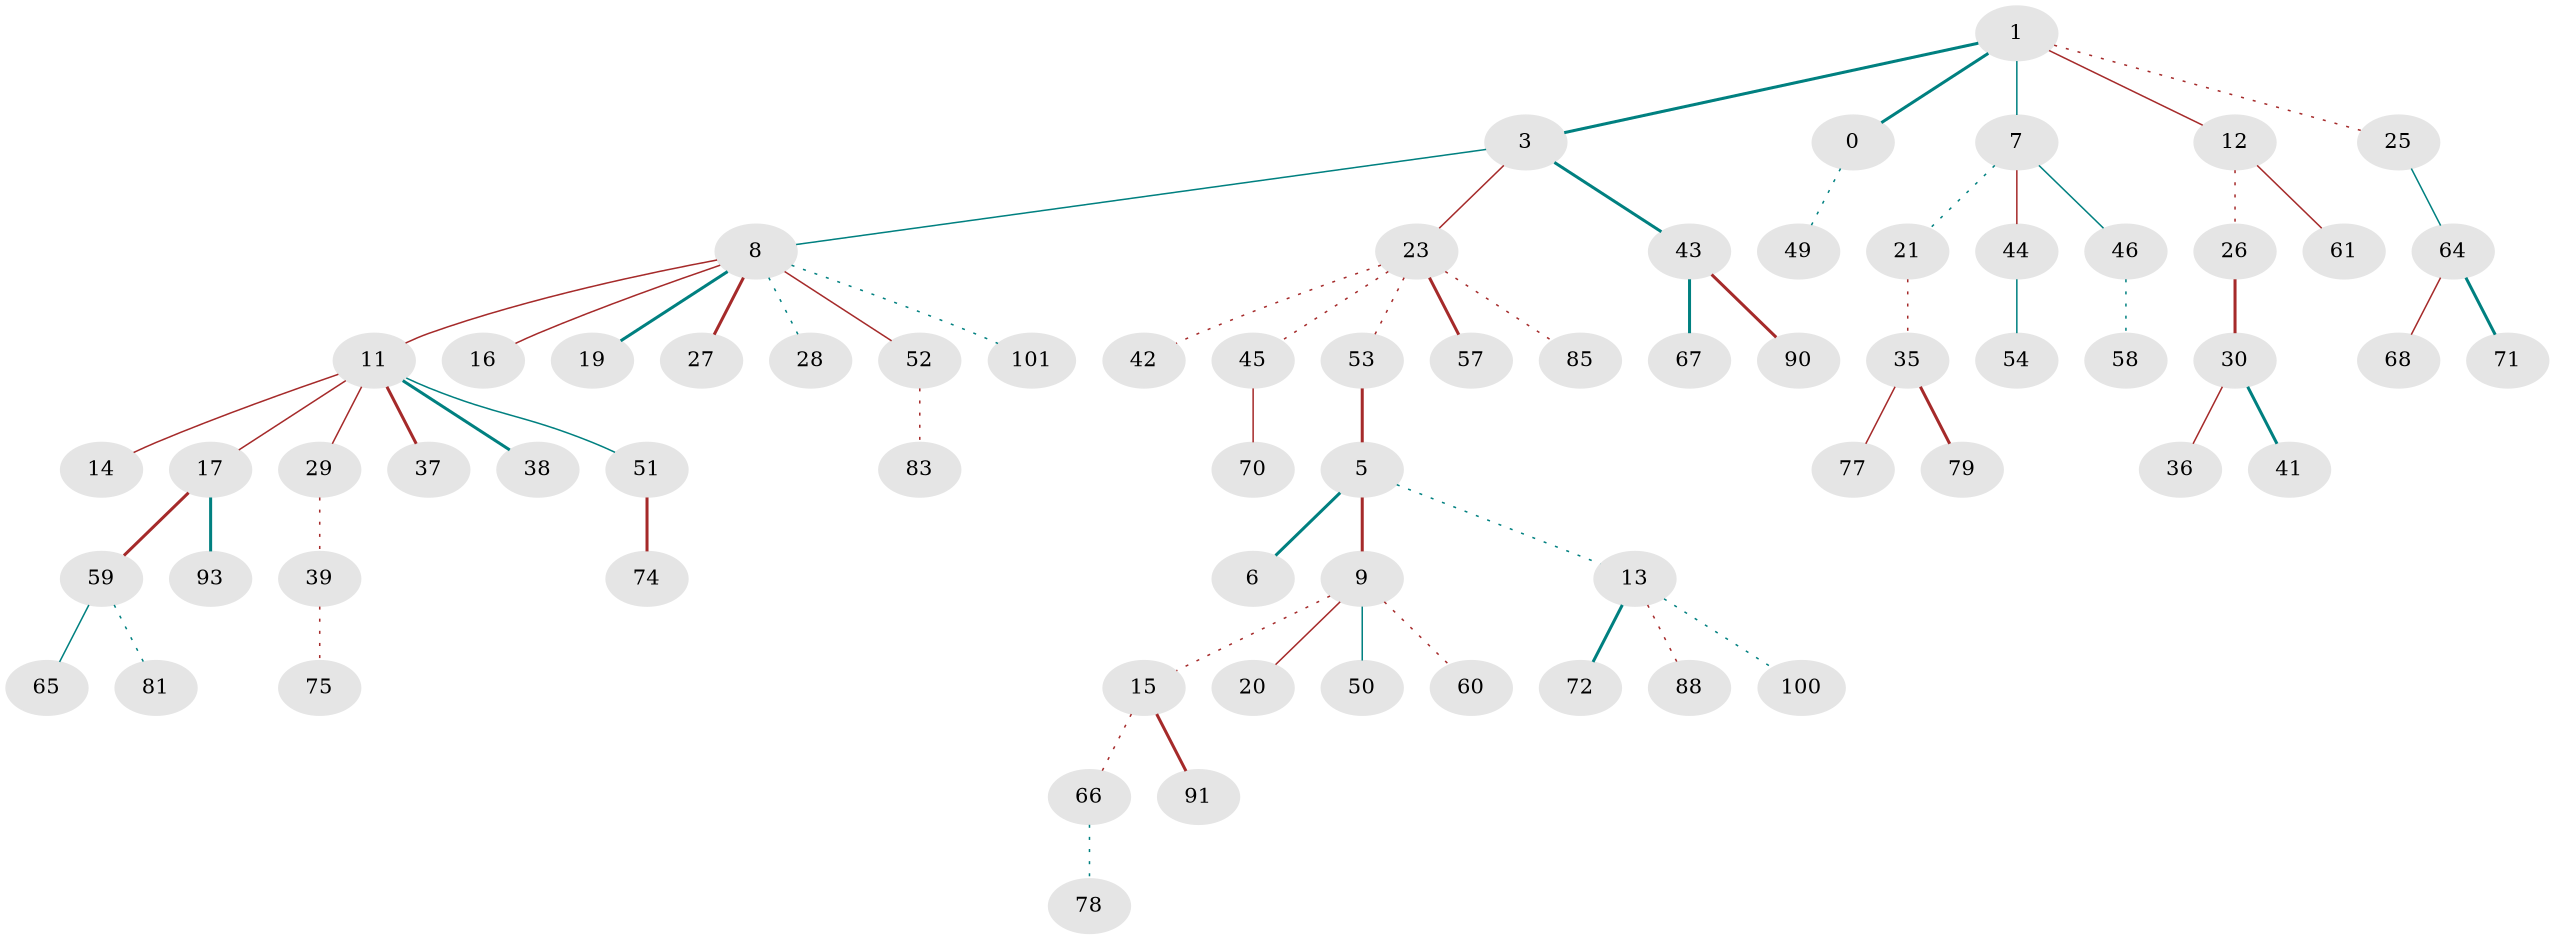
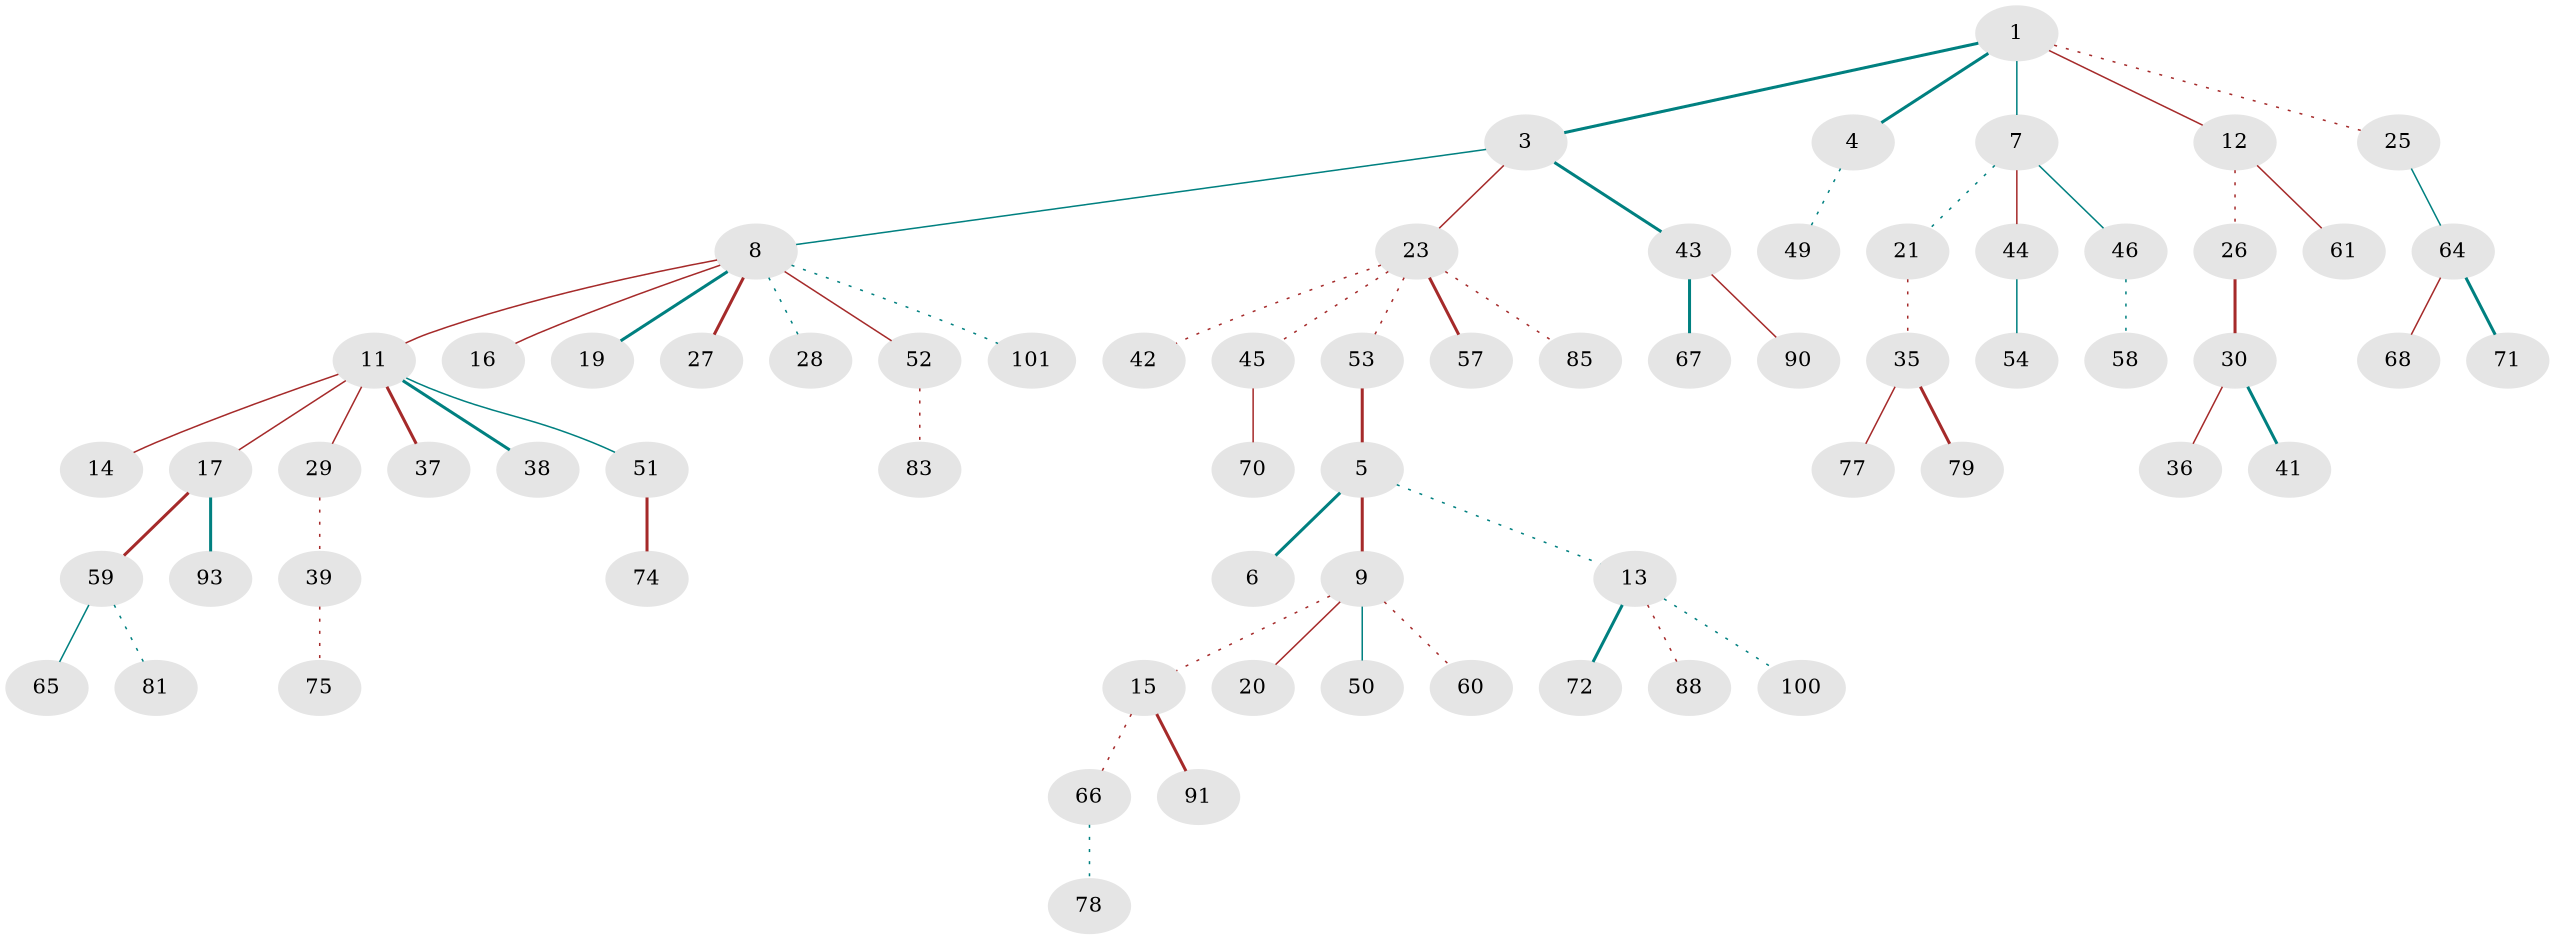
node "0": label "0" -> "4"
edge "43" -- "90": style bold -> solid
